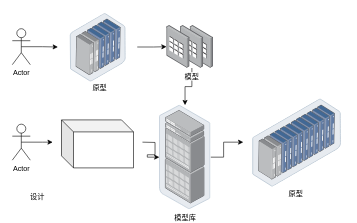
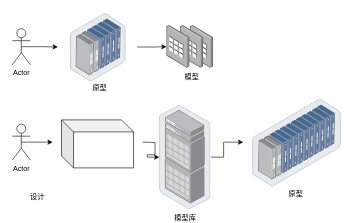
edge "模型" -> "模型库": removed
